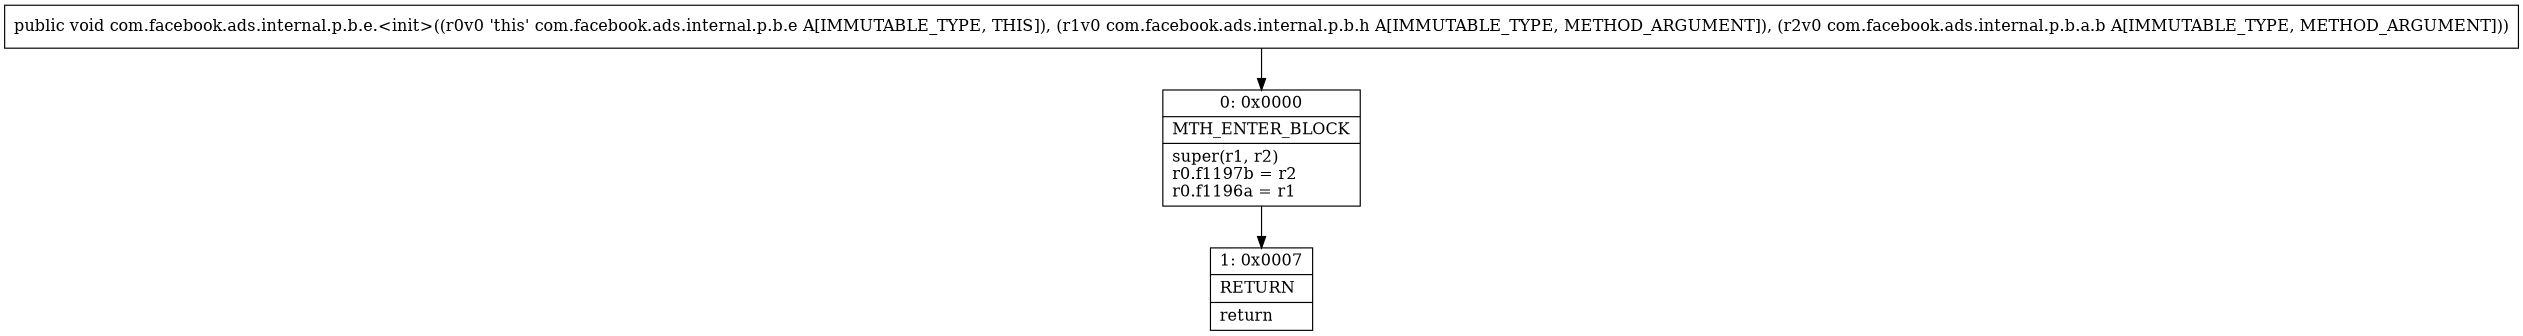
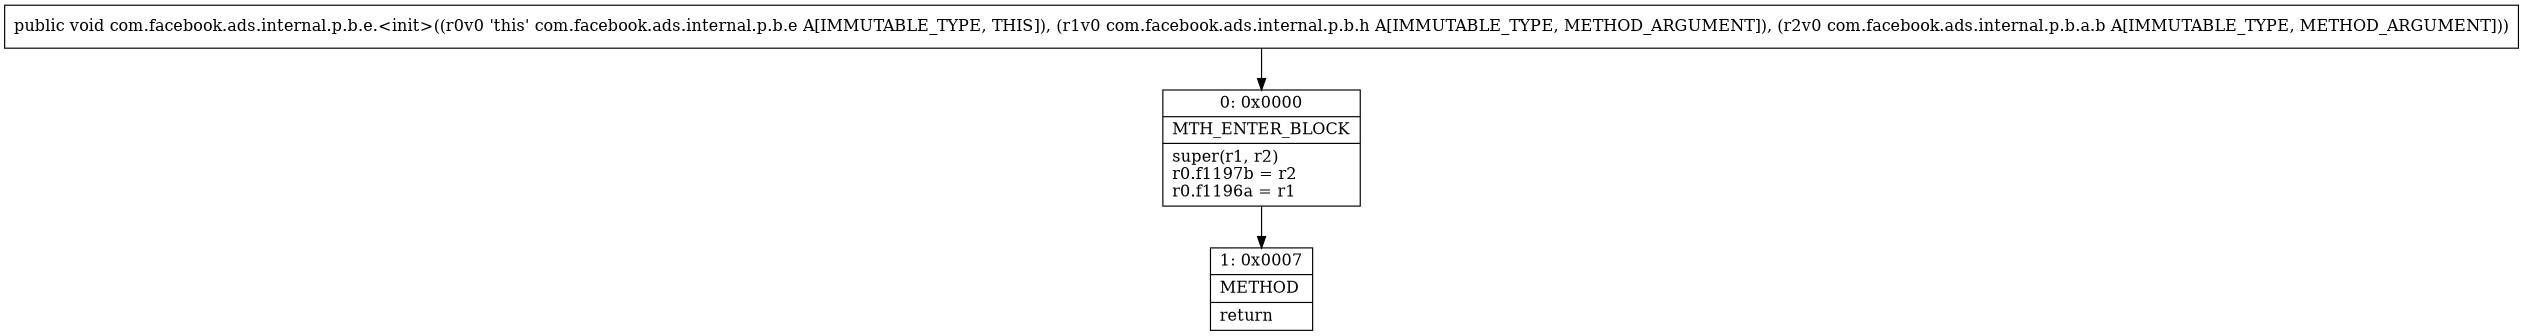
node "1: 0x0007": text "RETURN" -> "METHOD"
